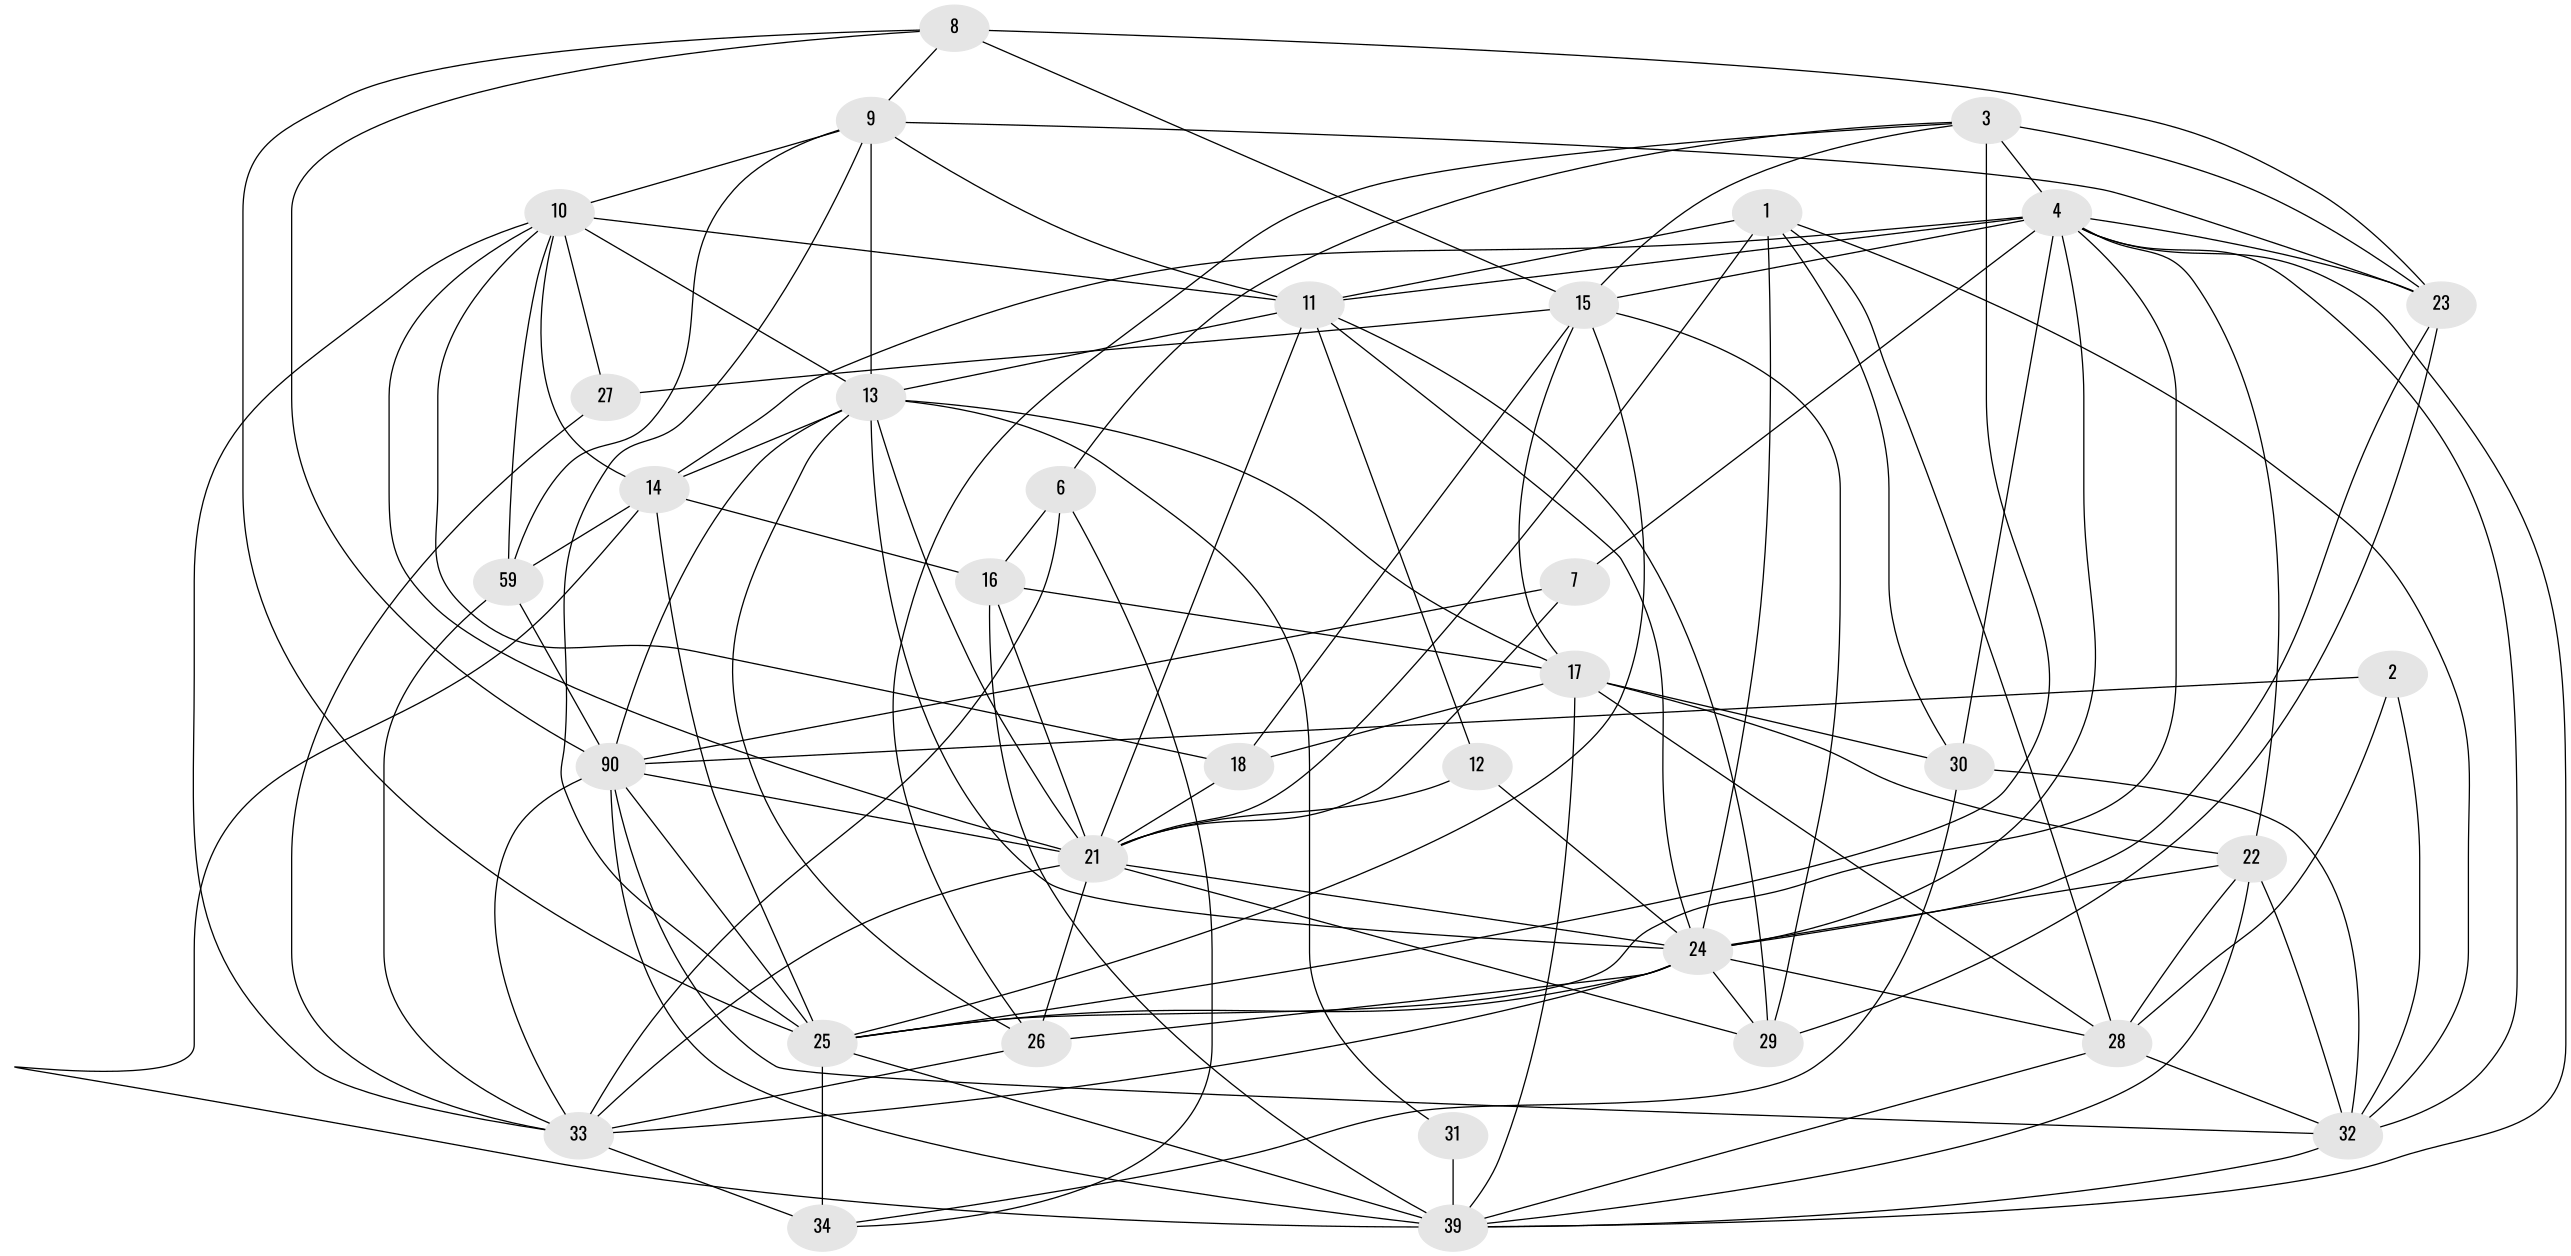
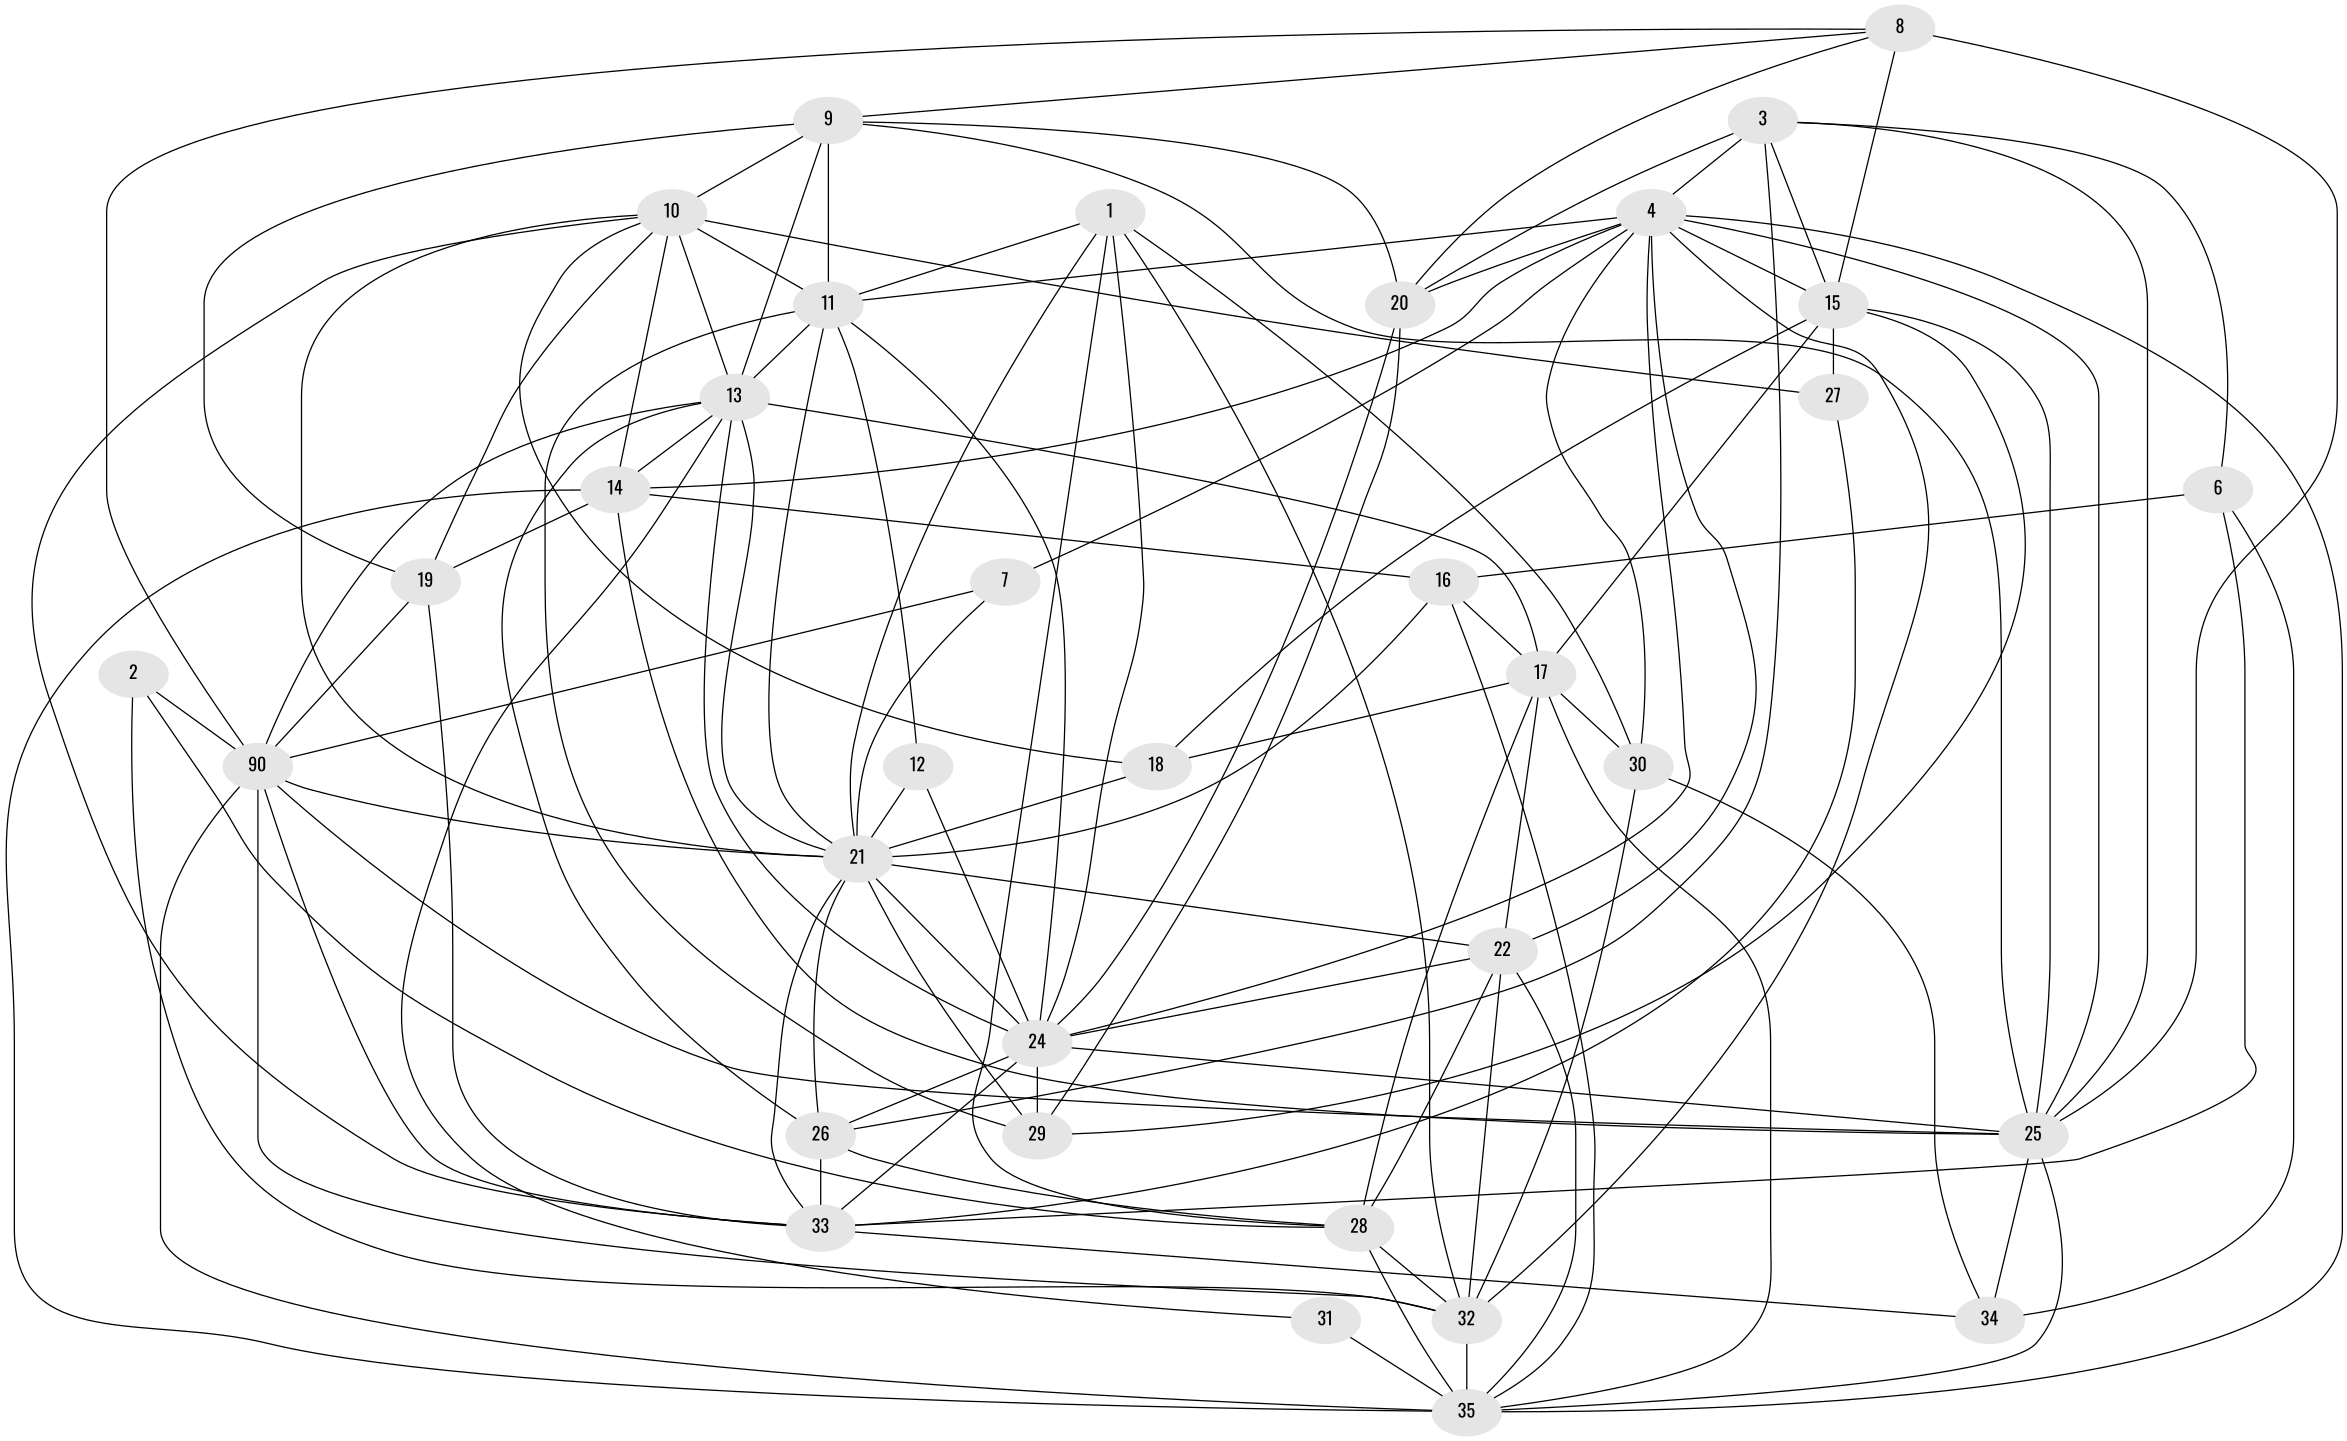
node "23": label "23" -> "20"
node "59": label "59" -> "19"
edge "21" -- "22": added
edge "24" -- "28": now "26" -- "28"
node "39": label "39" -> "35"
